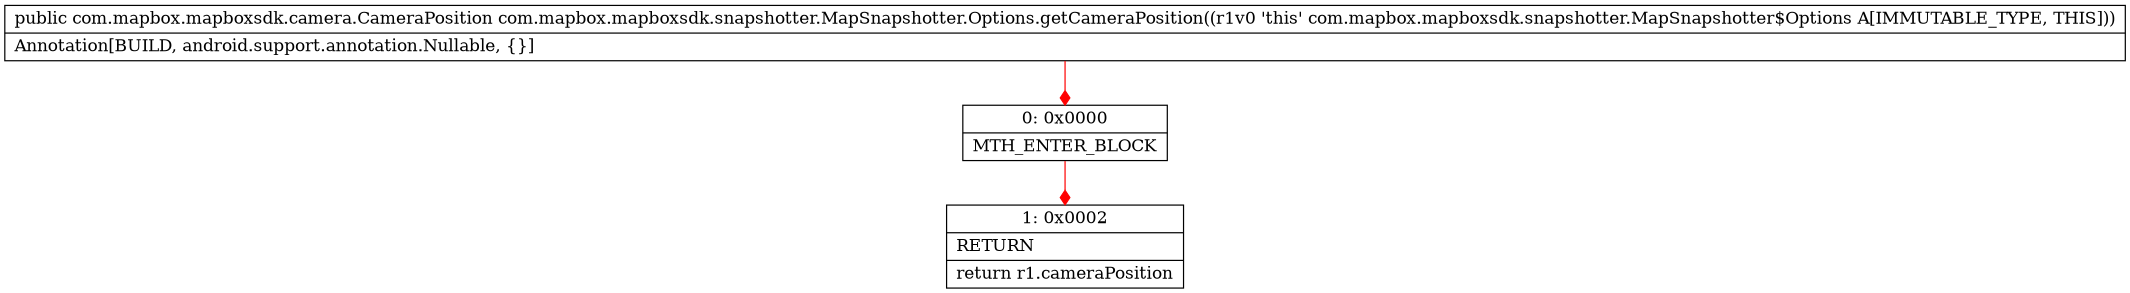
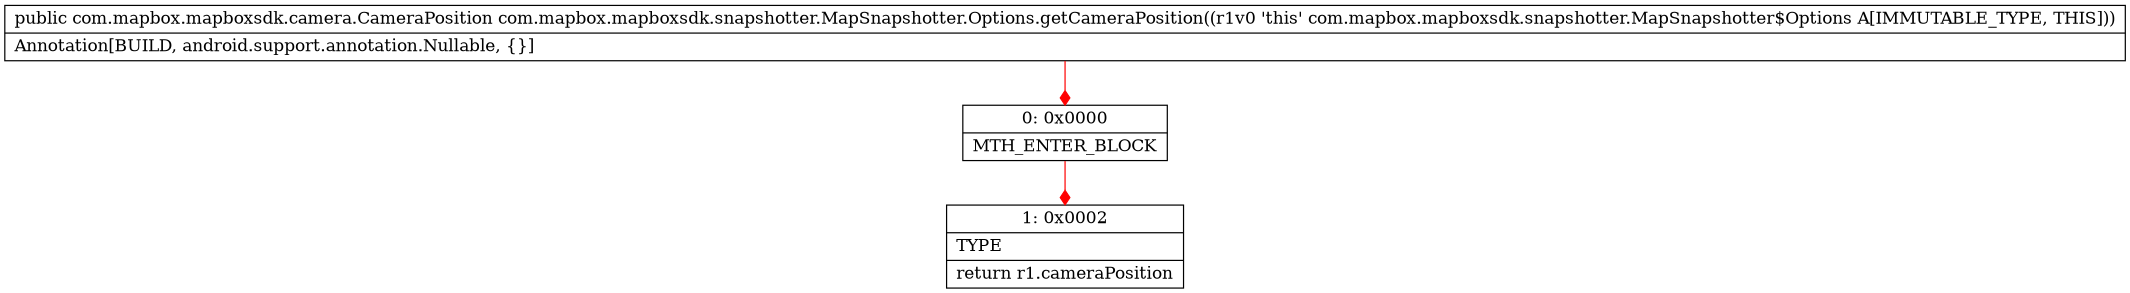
node "1: 0x0002": text "RETURN" -> "TYPE"
